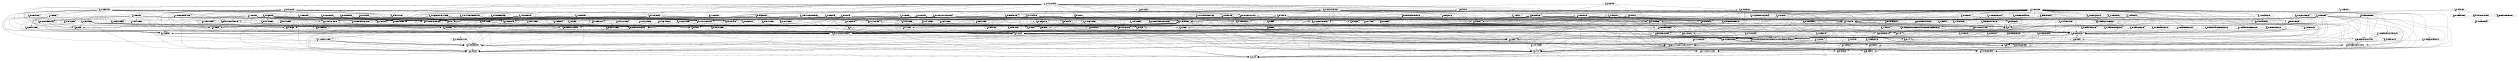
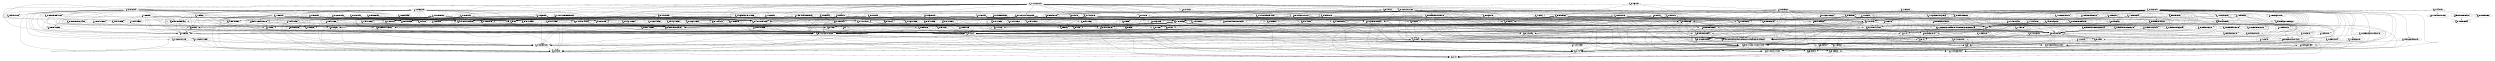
node "fg_132: PatientPrescriptionProvider": removed
